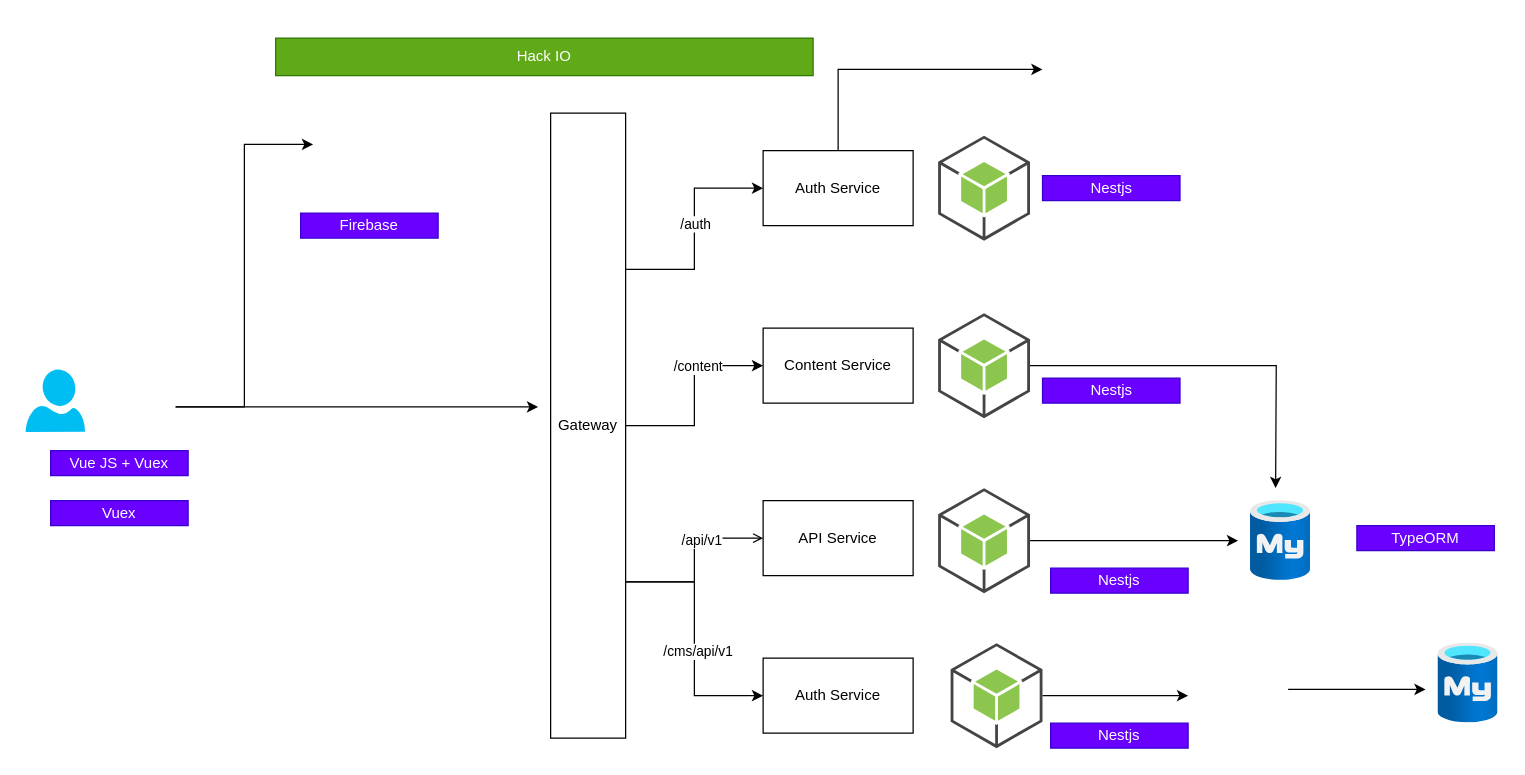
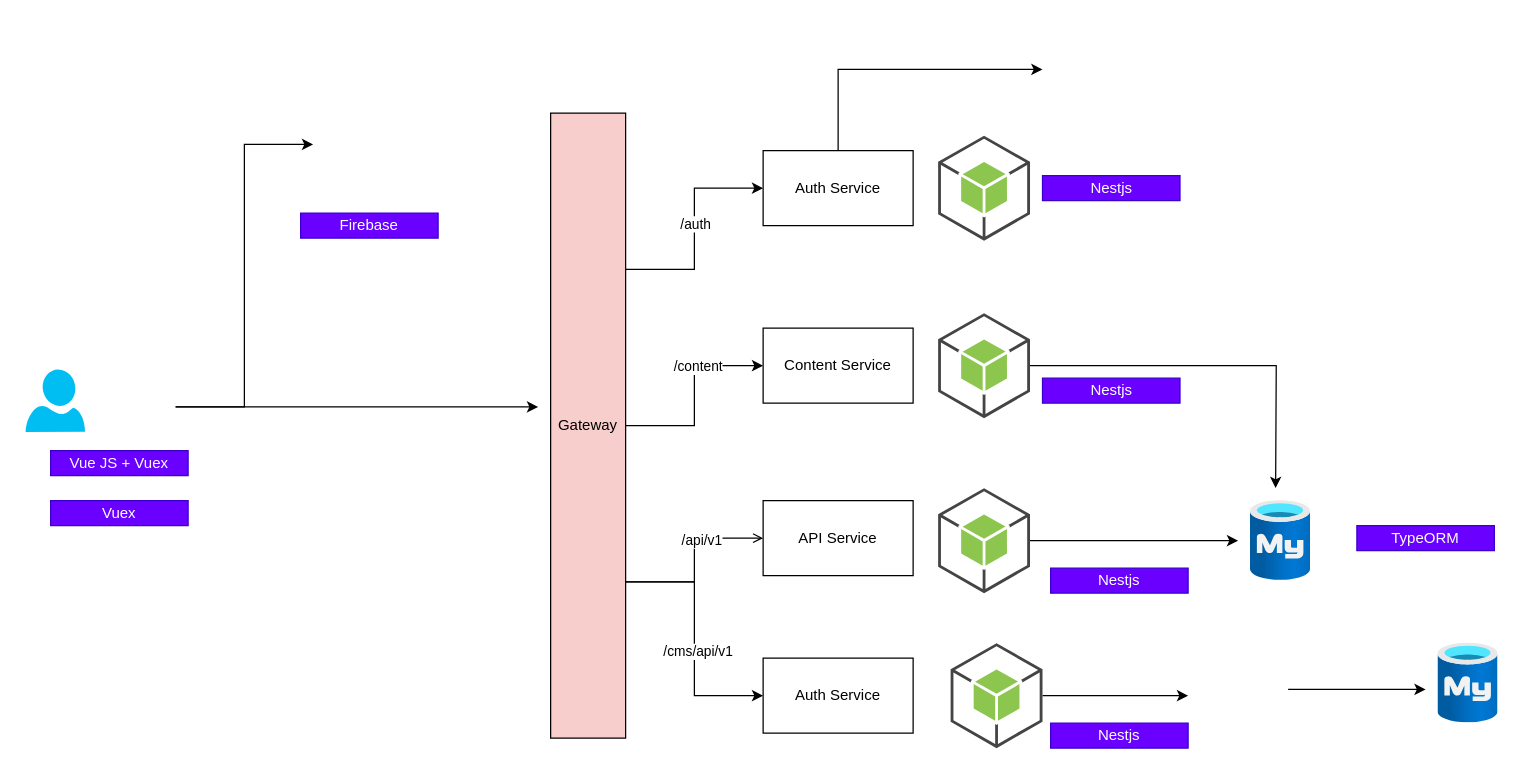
node "Hack IO": removed
node "Gateway": fillcolor #ffffff -> #f8cecc
